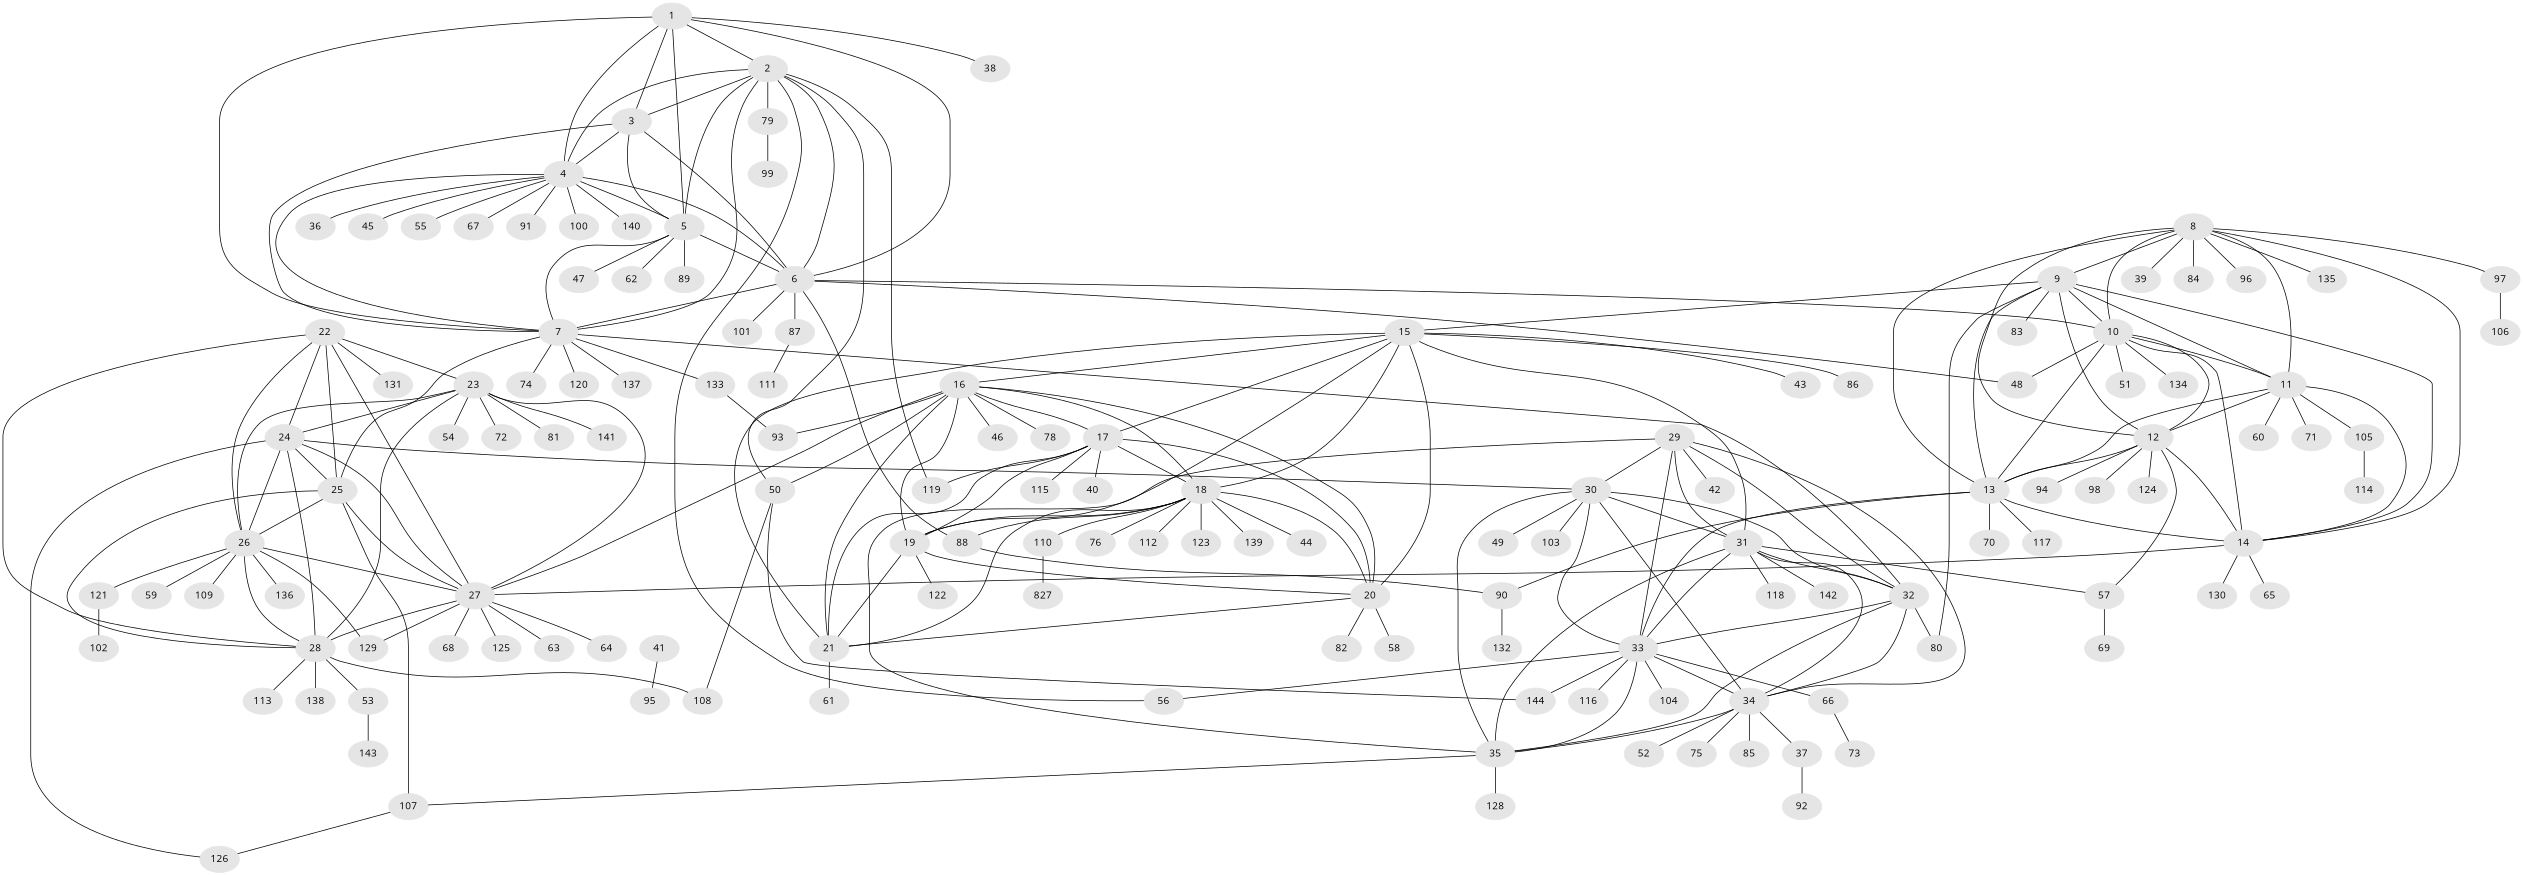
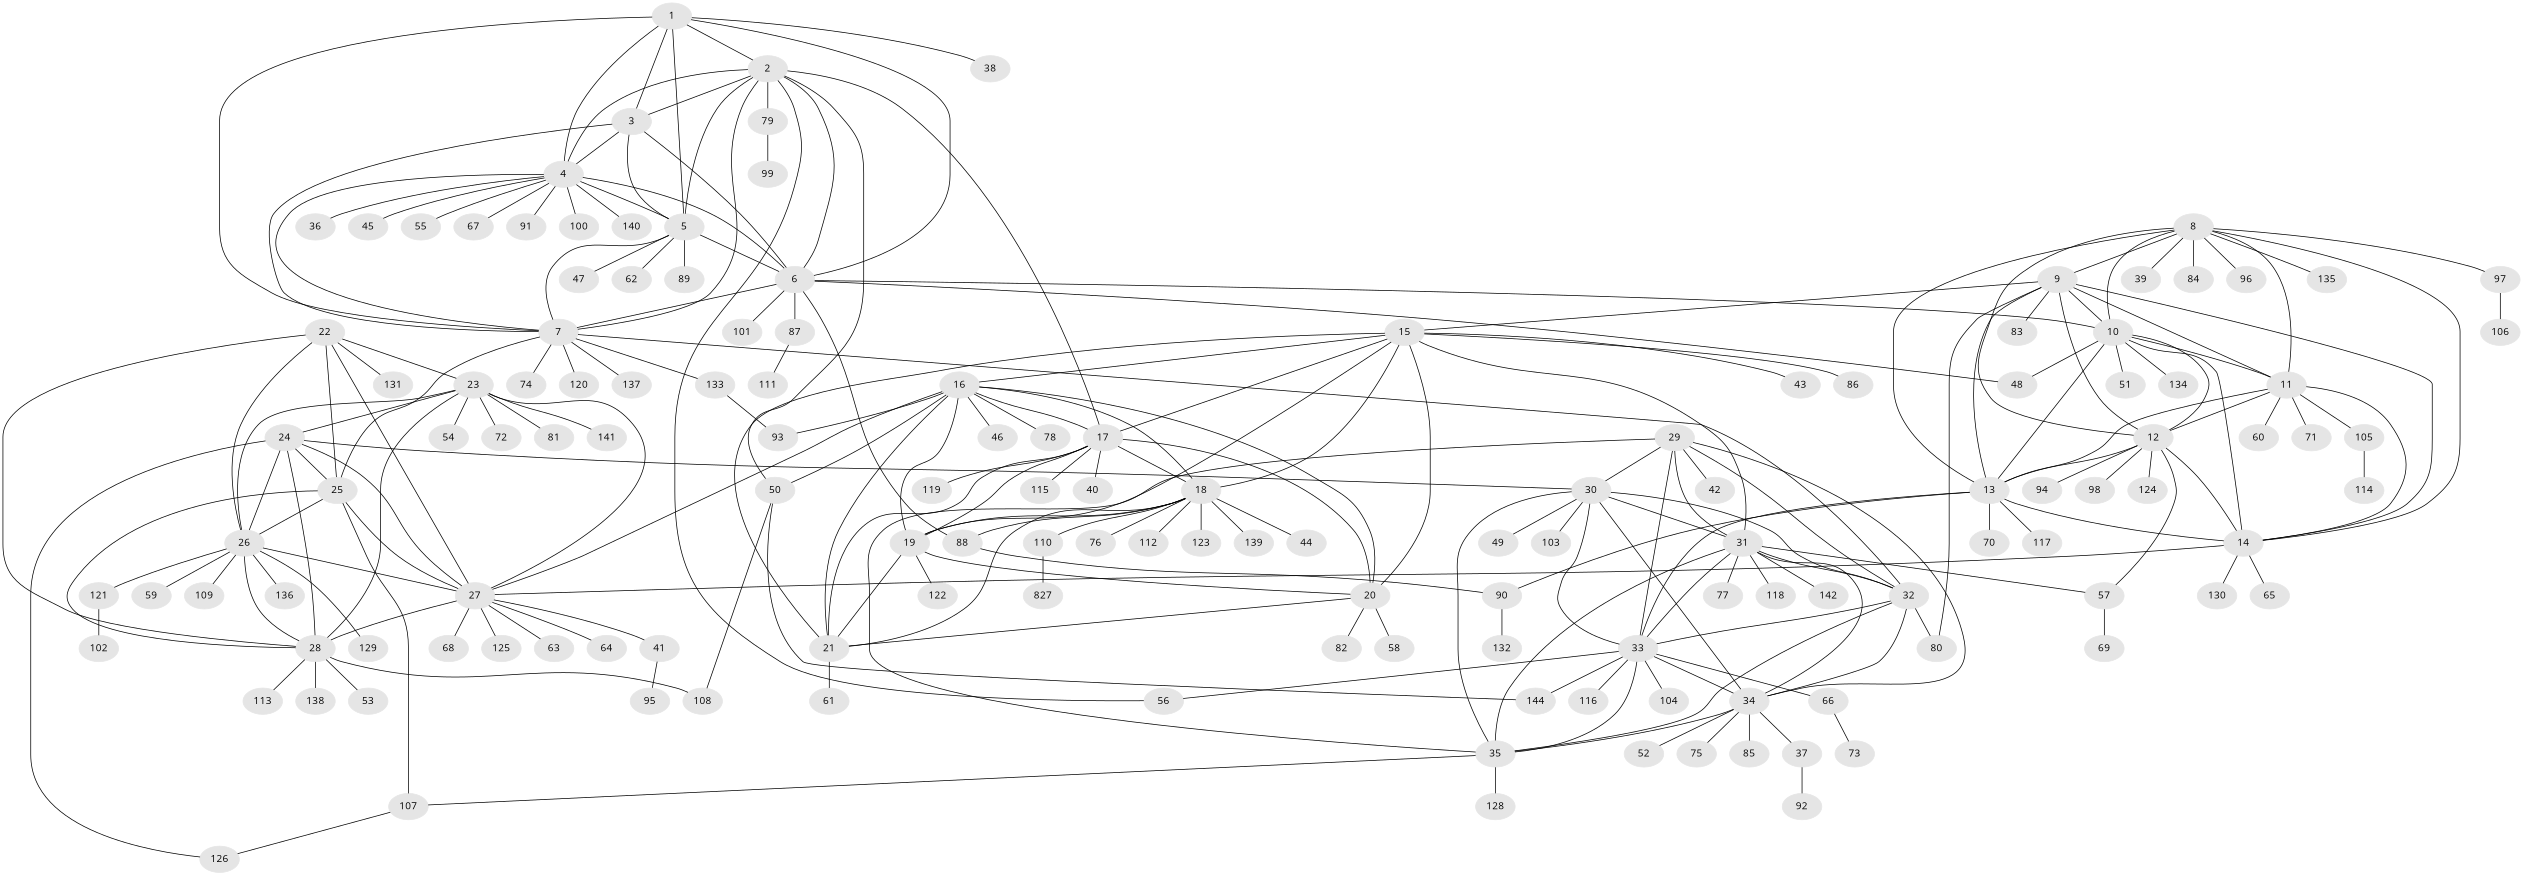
edge "2" -- "119": now "2" -- "17"
edge "22" -- "24": removed
edge "18" -- "20": removed
node "77": added
edge "27" -- "129": now "27" -- "41"
node "143": removed
